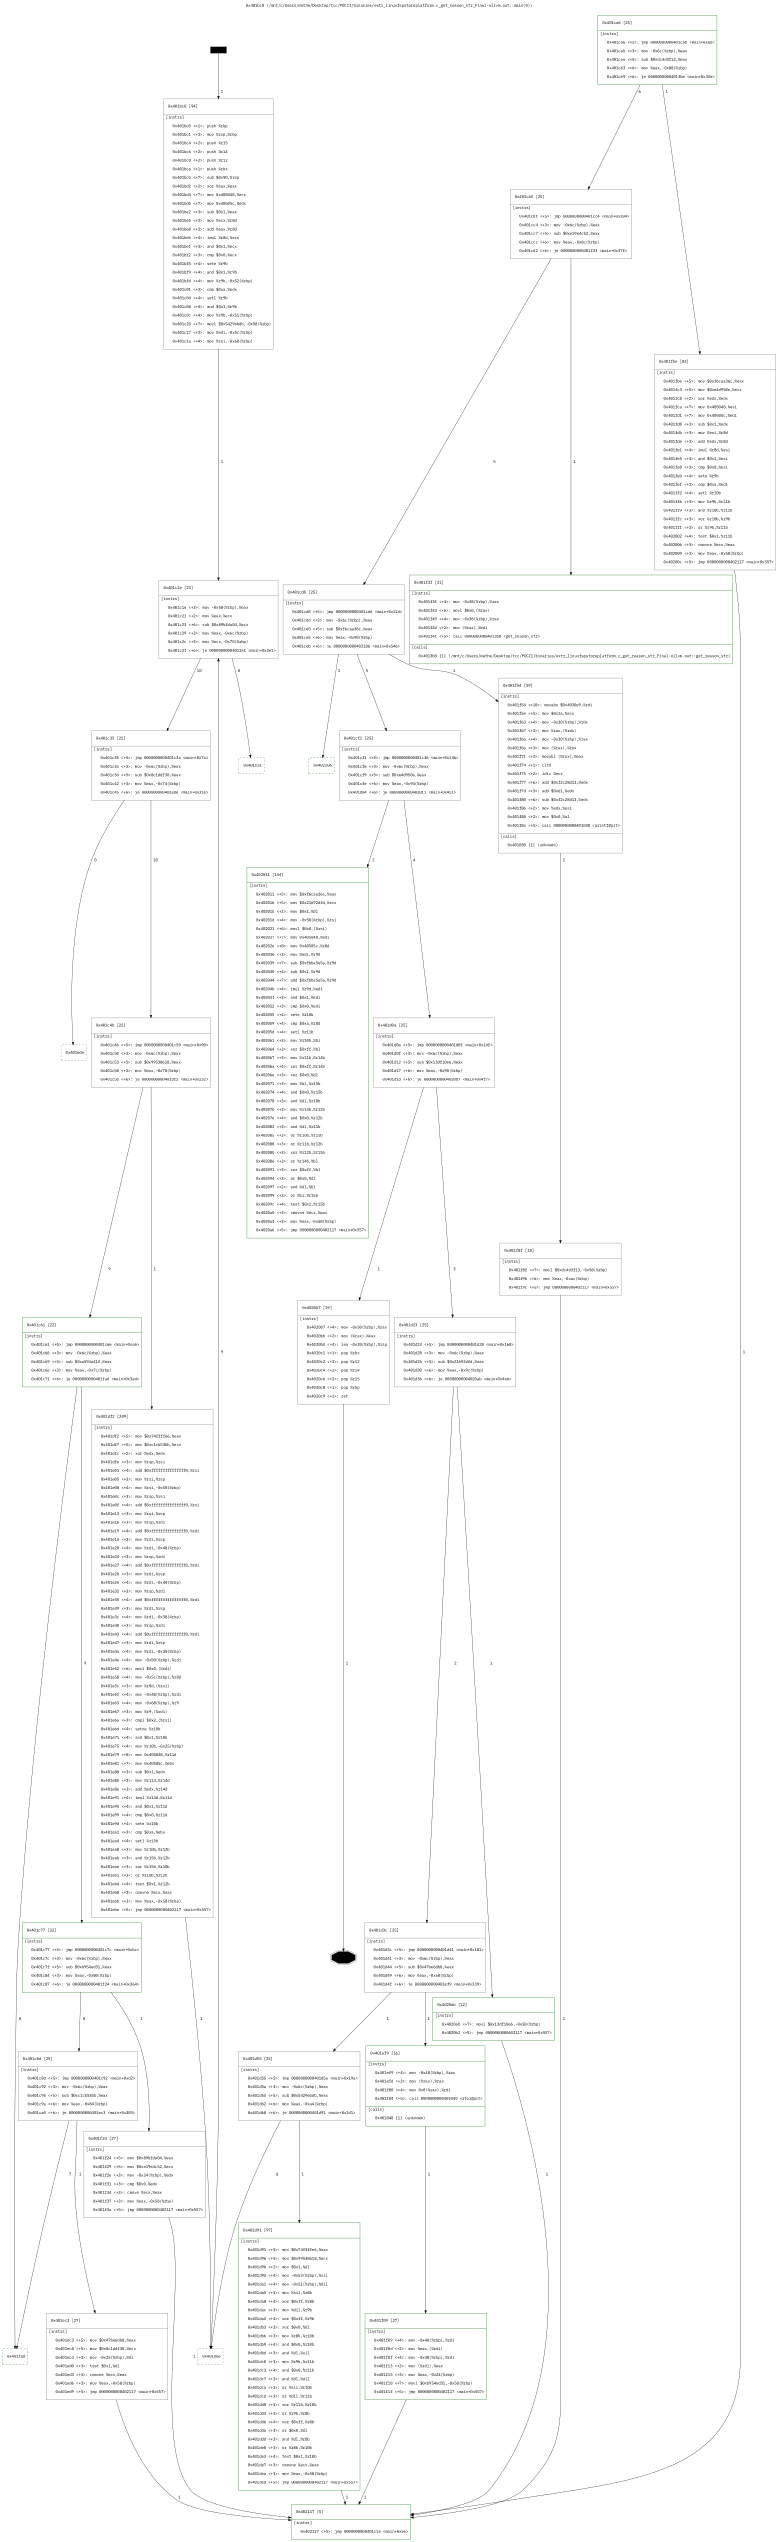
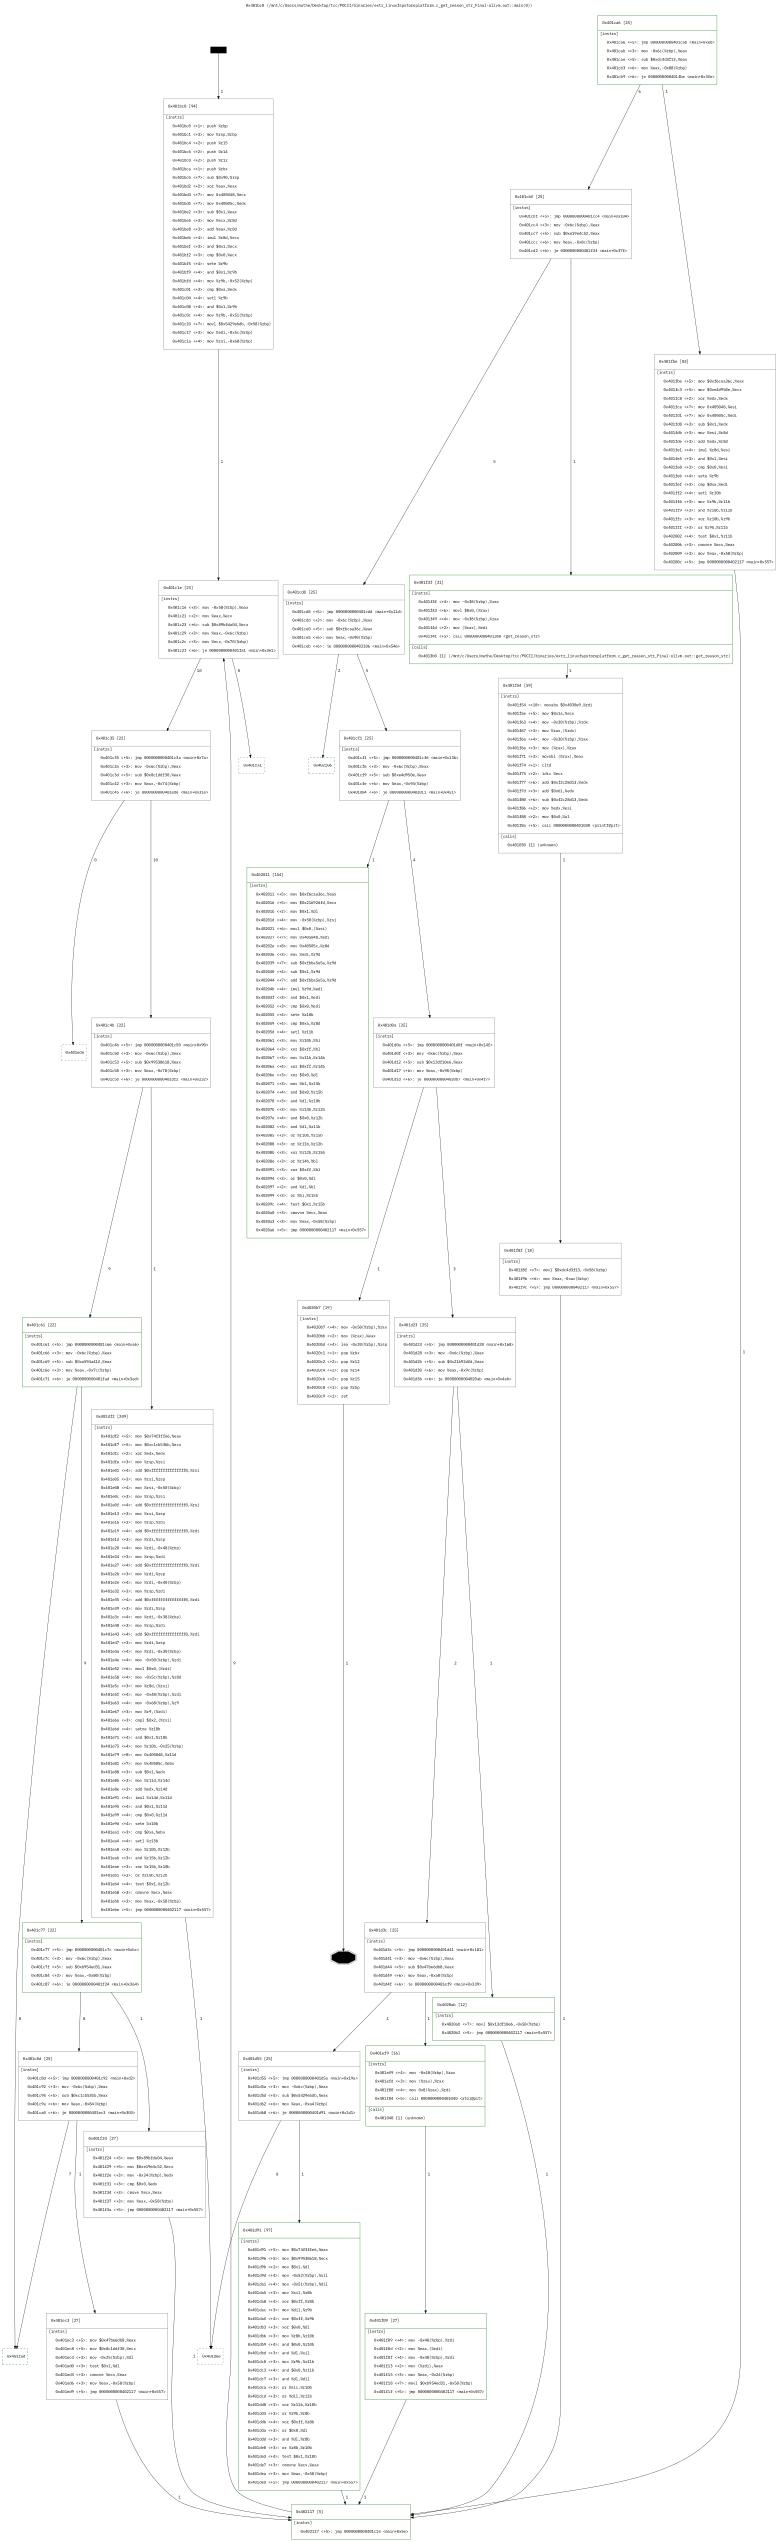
edge "0x401cd8 [25]" -> "0x401f54 [59]": now "0x401f3f [21]" -> "0x401f54 [59]"
edge "0x401d6e" -> "0x401c1e [23]": now "0x402117 [5]" -> "0x401c1e [23]"
